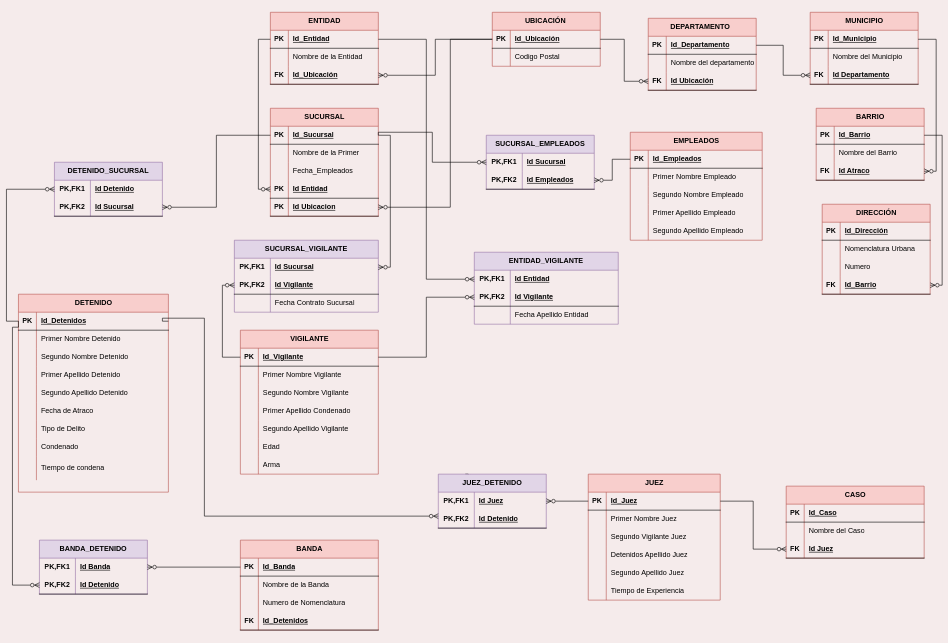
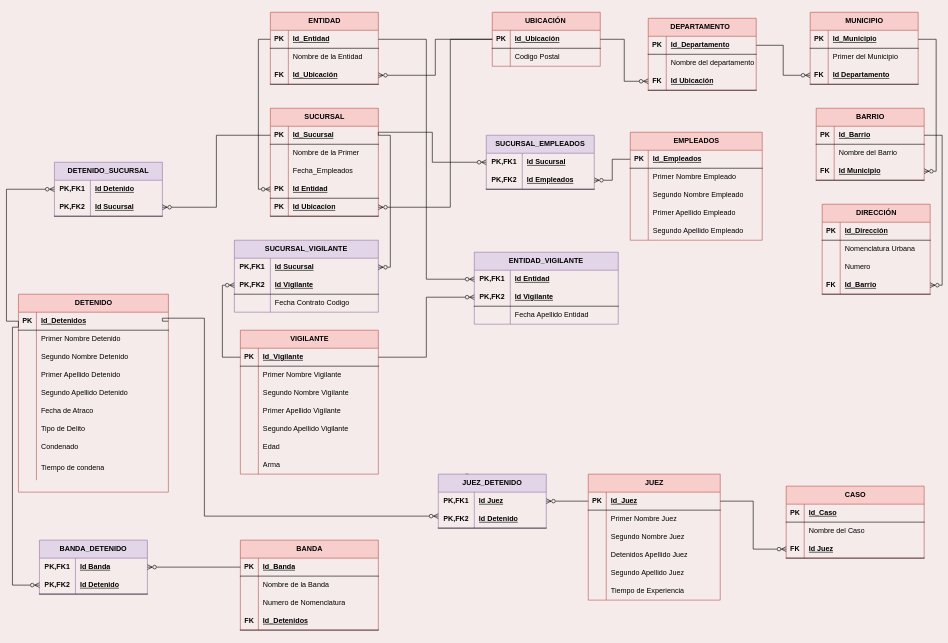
node "Nombre del Municipio": label "Nombre del Municipio" -> "Primer del Municipio"
node "Id Atraco": label "Id Atraco" -> "Id Municipio"
node "Fecha Contrato Sucursal": label "Fecha Contrato Sucursal" -> "Fecha Contrato Codigo"
node "Primer Apellido Condenado": label "Primer Apellido Condenado" -> "Primer Apellido Vigilante"
node "Segundo Vigilante Juez": label "Segundo Vigilante Juez" -> "Segundo Nombre Juez"
